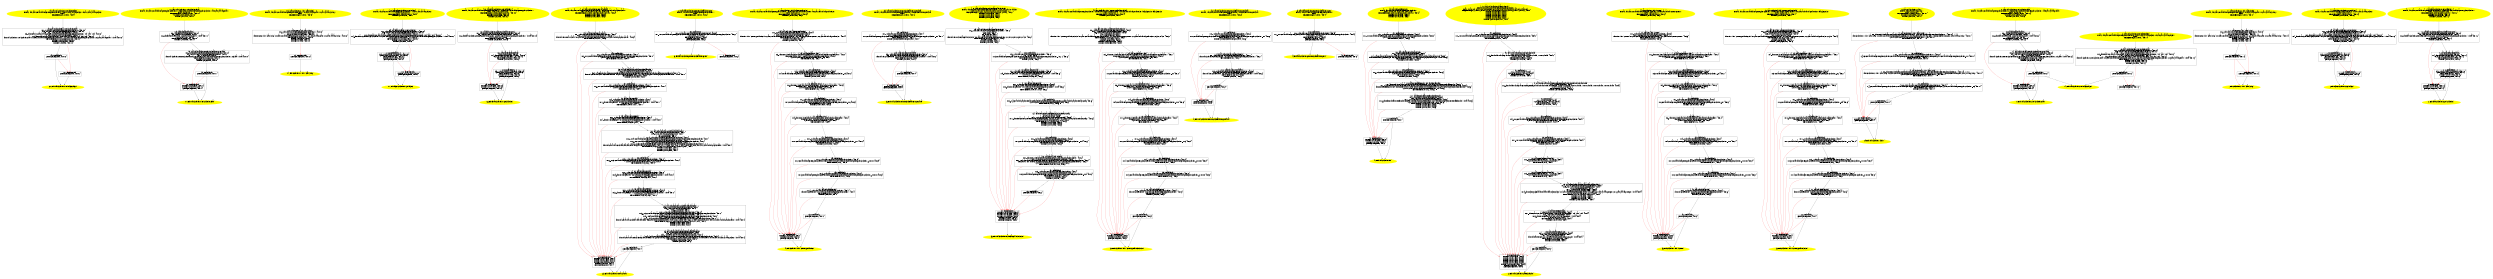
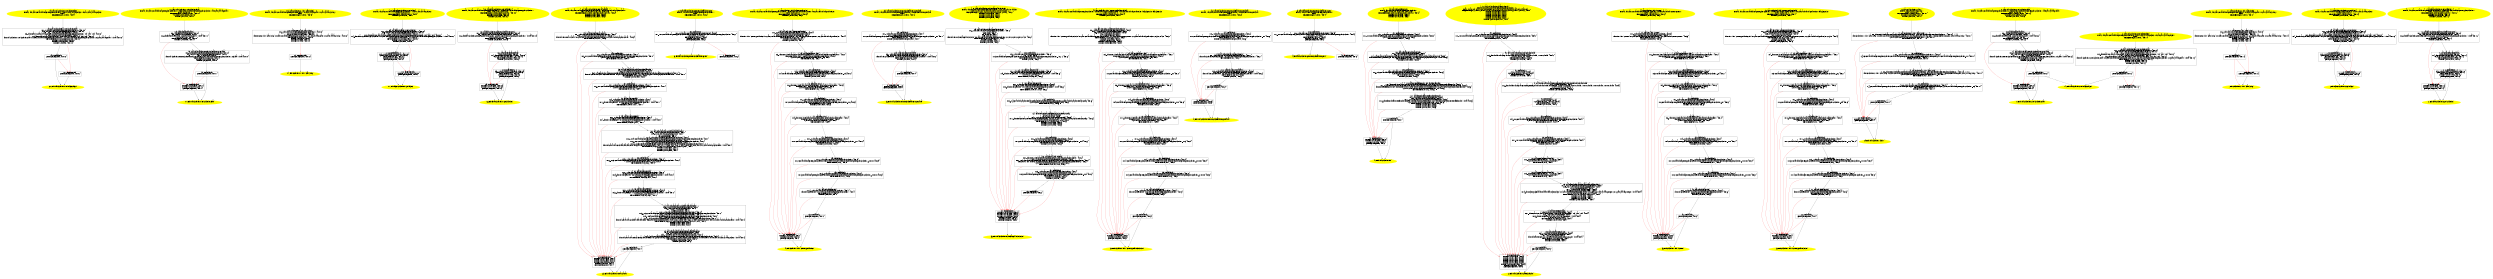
node "106:  method_lang APPLY_ABSTRACTION; [line 95]": label "106:  method_lang APPLY_ABSTRACTION; [line 95]" -> "106:  method_body APPLY_ABSTRACTION; [line 95]"
